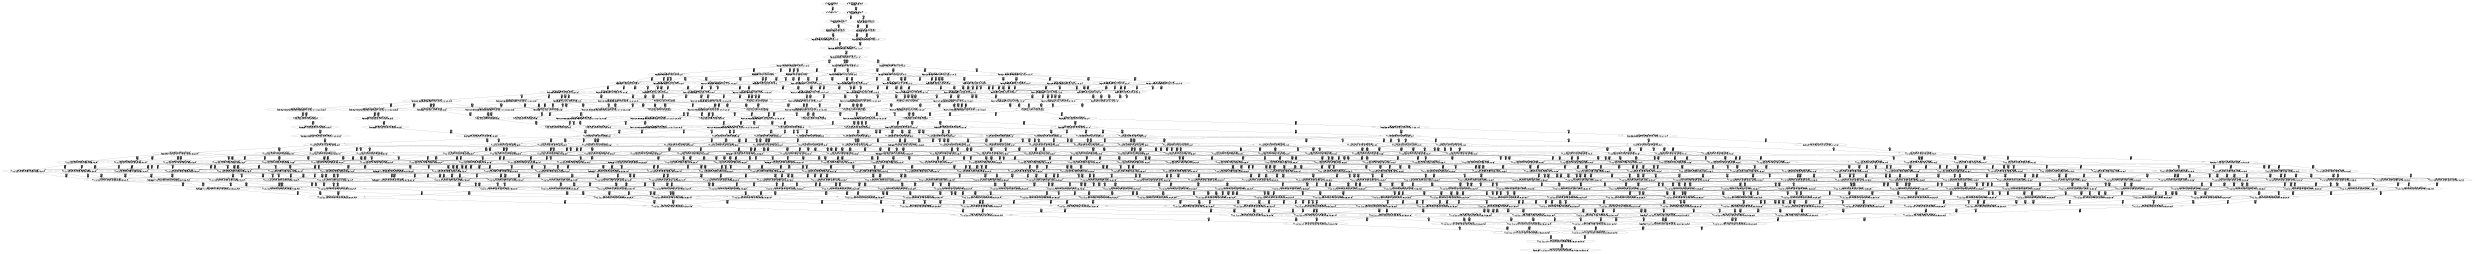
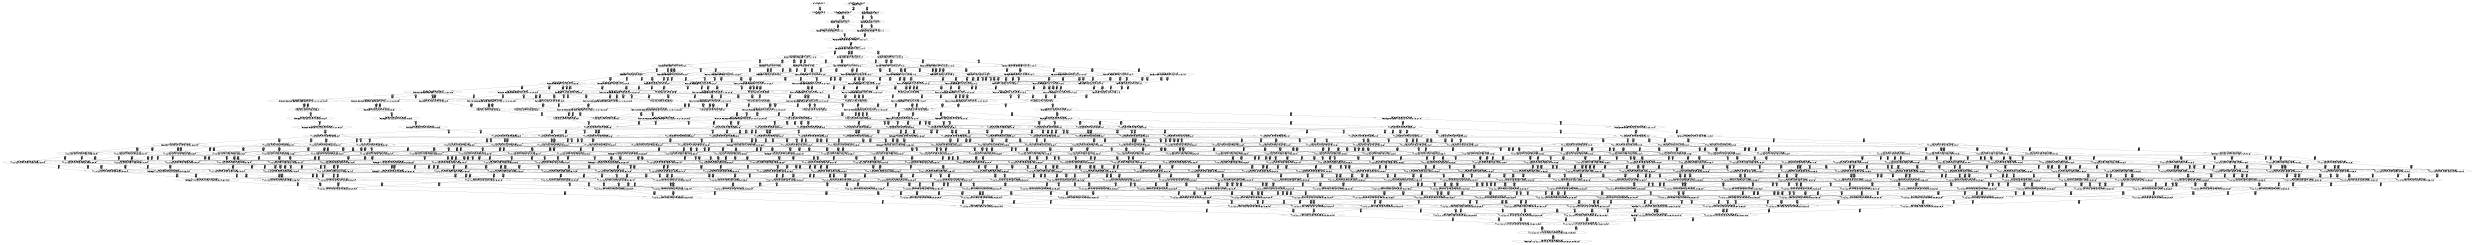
node "S2: [49, 49] [49, 49] [49, 62] [53, 68] {T0J1:53-68}{1, 2}": removed
edge "S1: [0, 0] [0, 0] [0, 0] [49, 62] {T0J0:49-62}{1}" -> "S0: [0, 0] [0, 0] [0, 0] [0, 0] {}{}": reversed
